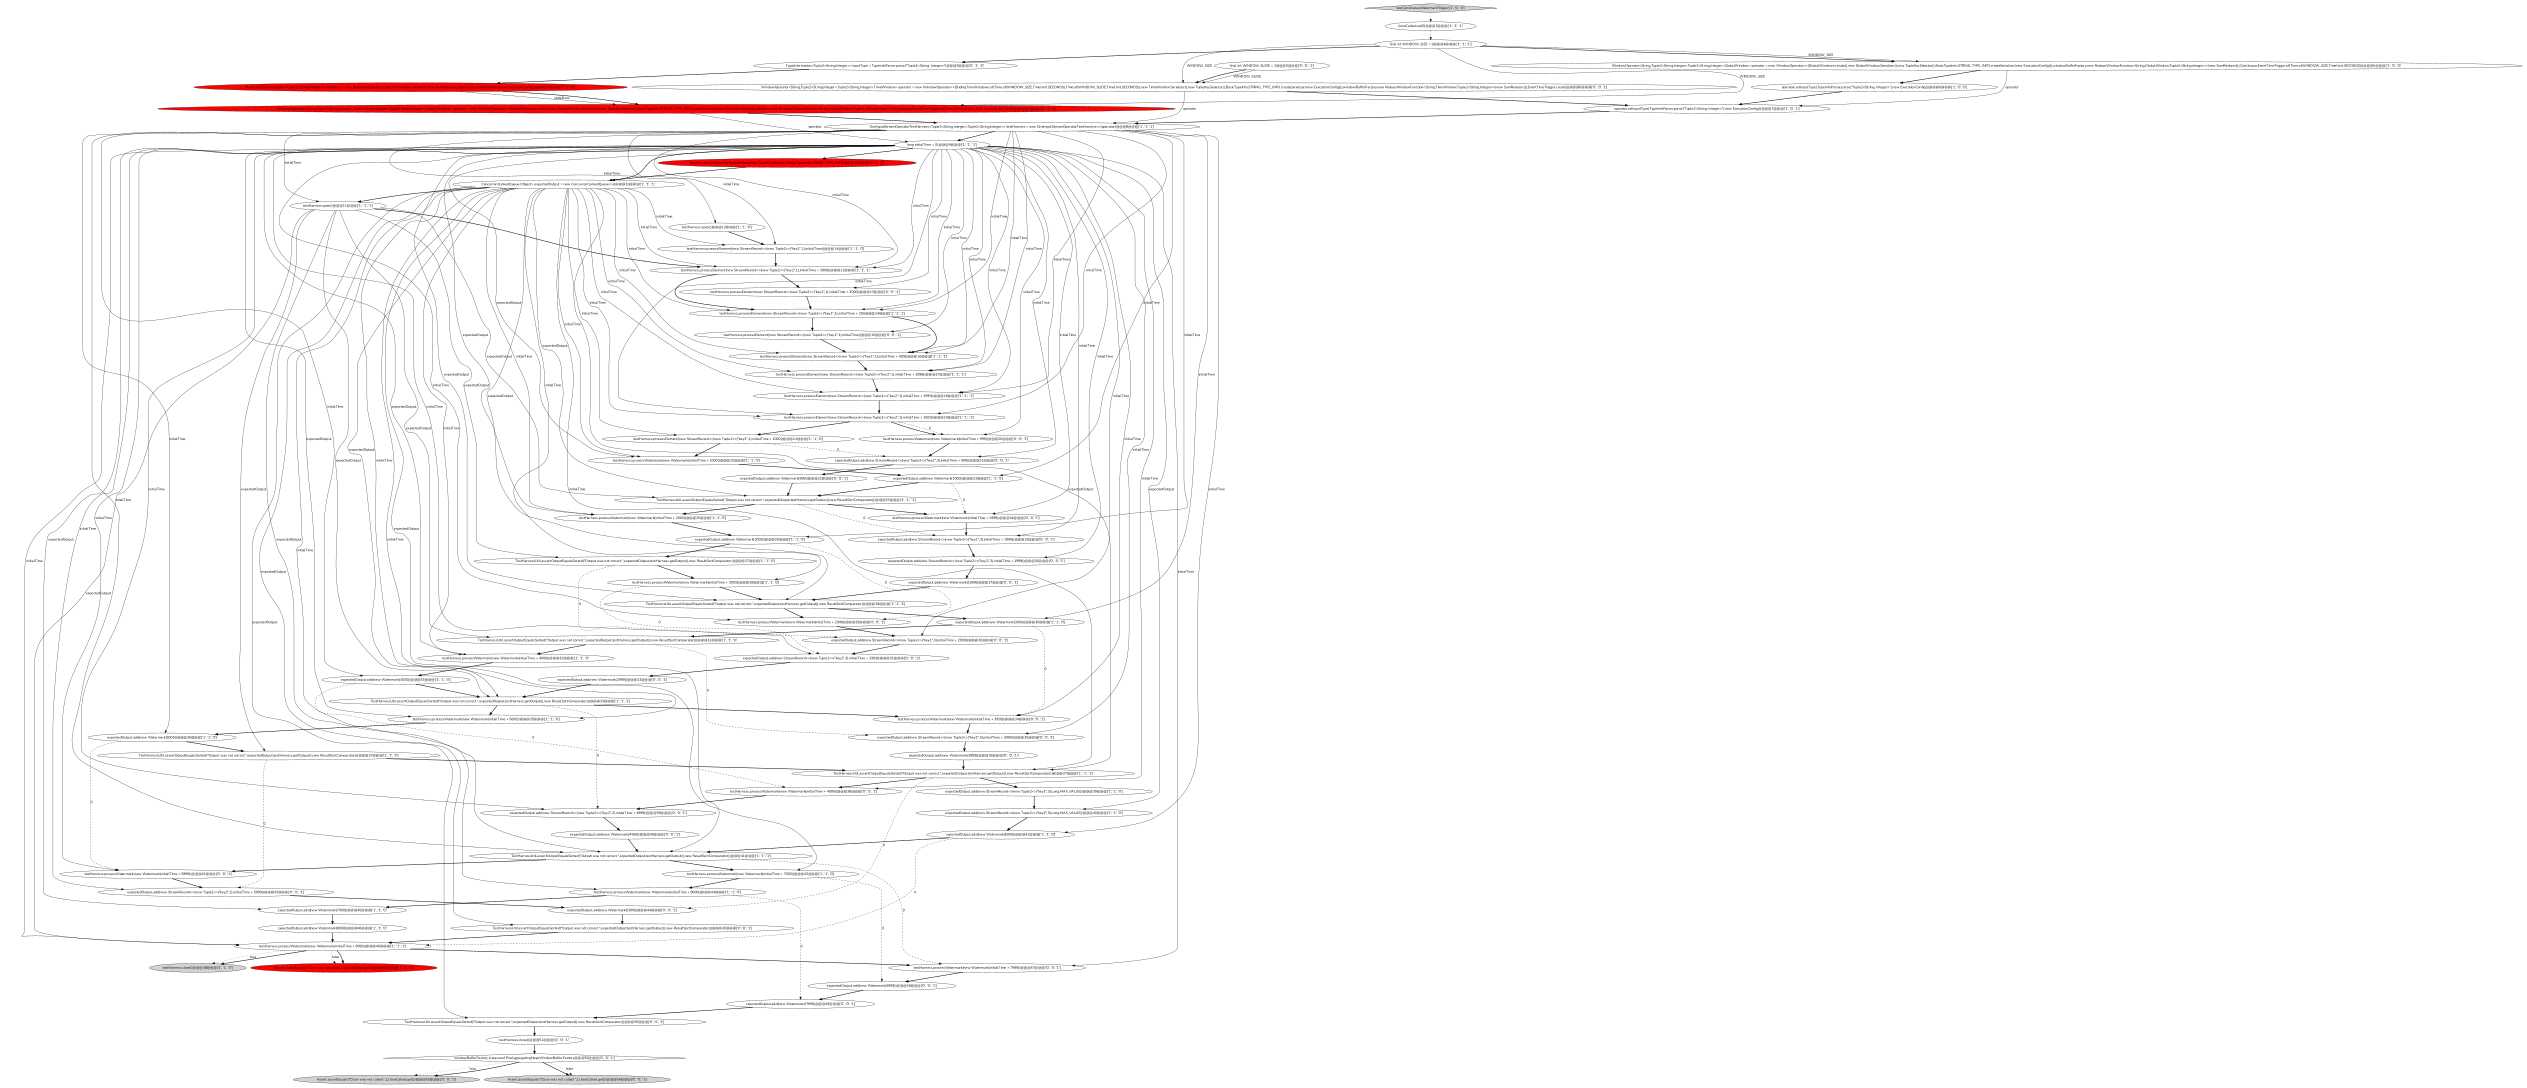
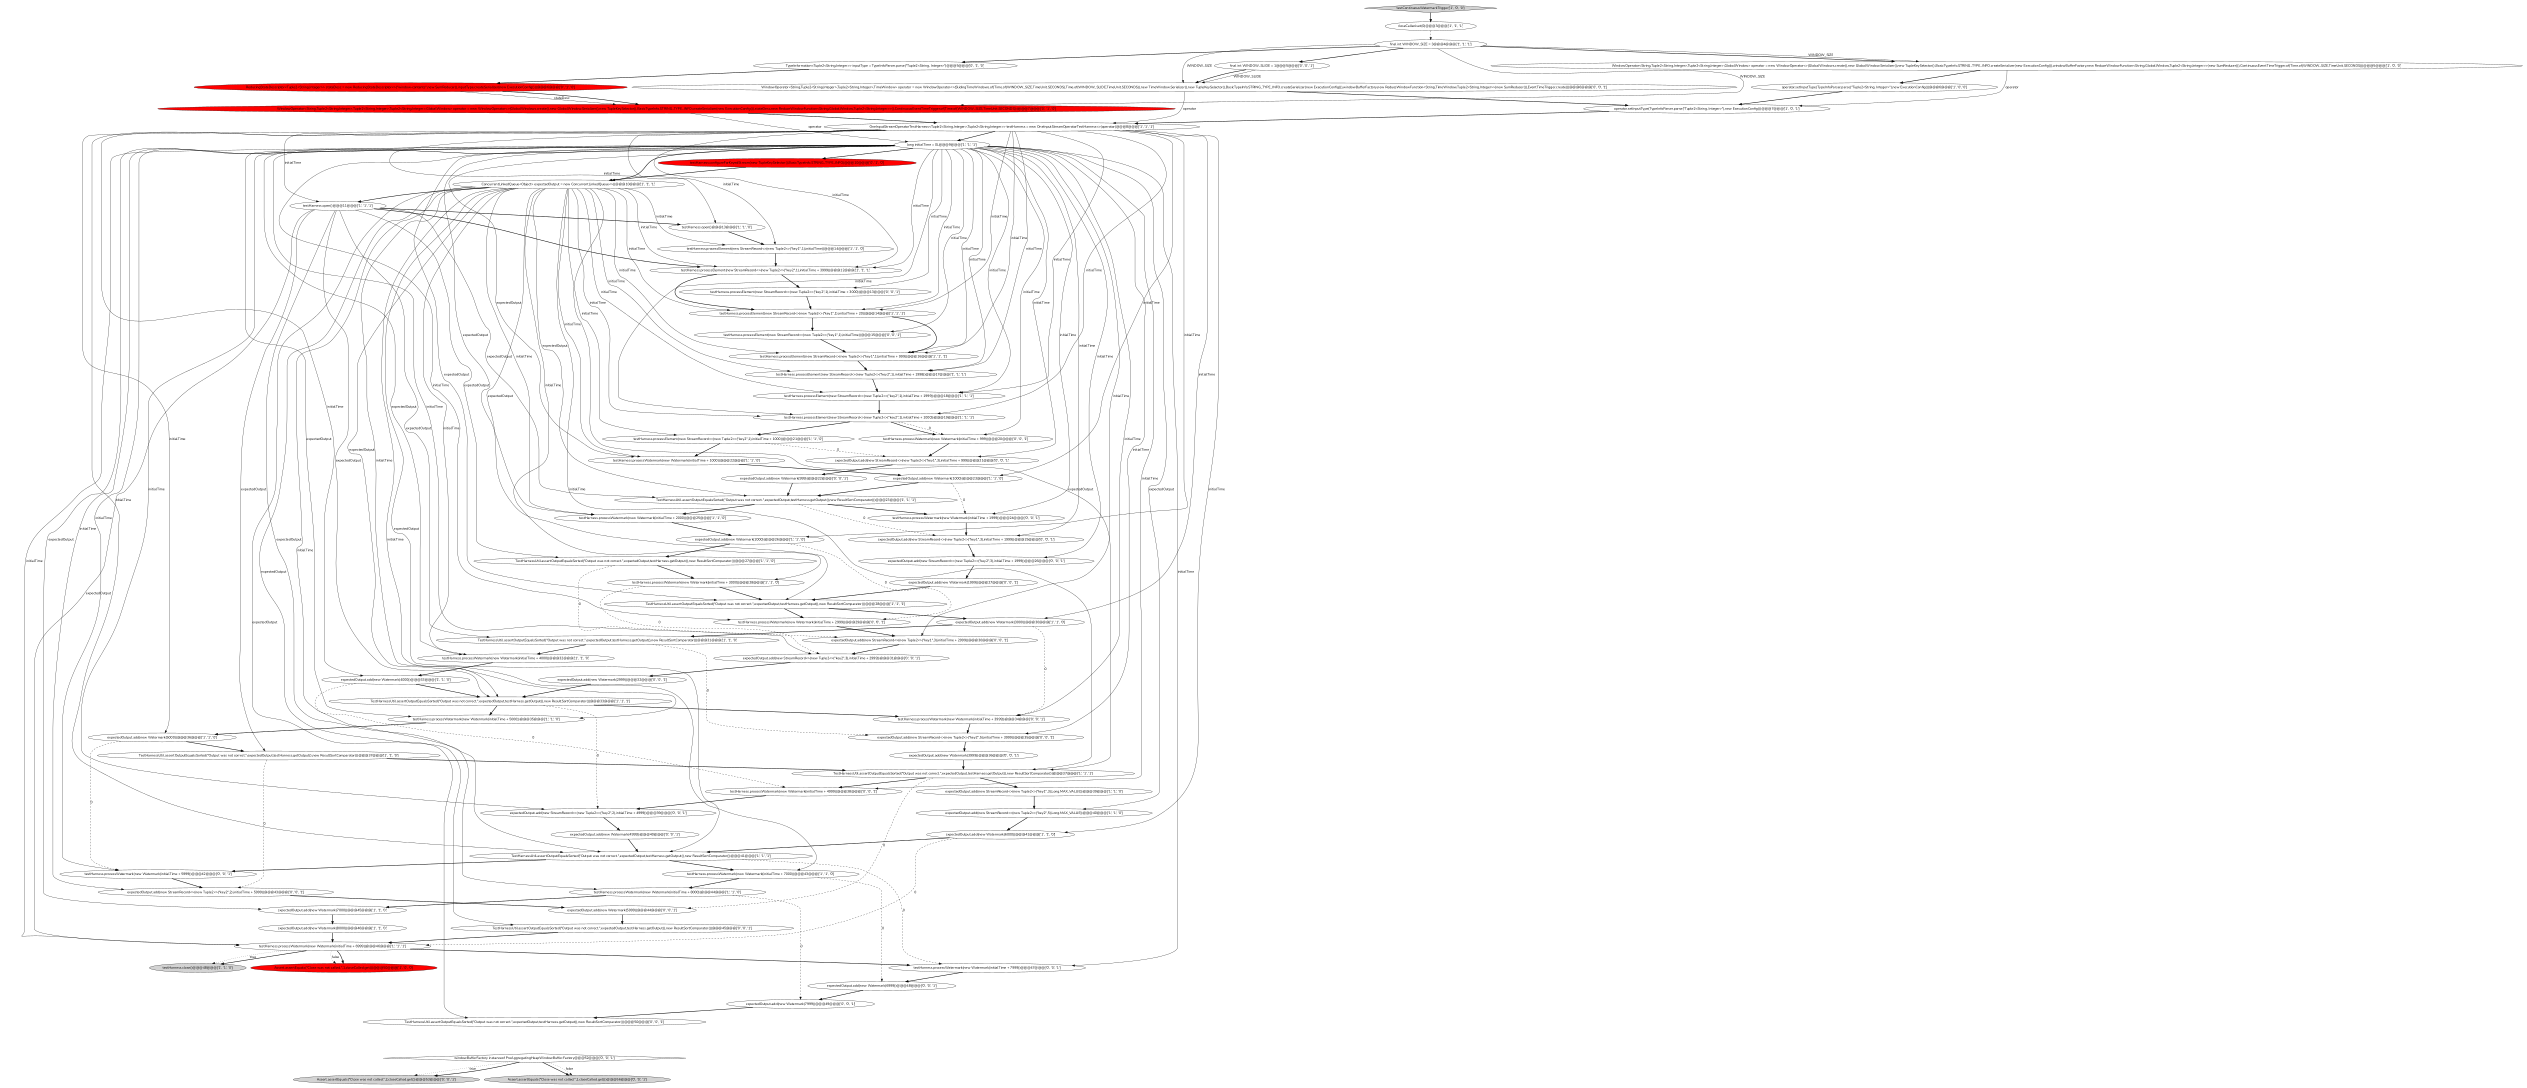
edge "testContinuousWatermarkTrigger['1', '0', '0']" -> "closeCalled.set(0)@@@3@@@['1', '1', '1']": style dotted -> bold
edge "final int WINDOW_SIZE = 3@@@4@@@['1', '1', '1']" -> "final int WINDOW_SLIDE = 1@@@5@@@['0', '0', '1']": added
edge "testHarness.open()@@@11@@@['1', '1', '1']" -> "testHarness.open()@@@13@@@['1', '1', '0']": added
node "testHarness.close()@@@51@@@['0', '0', '1']": removed
